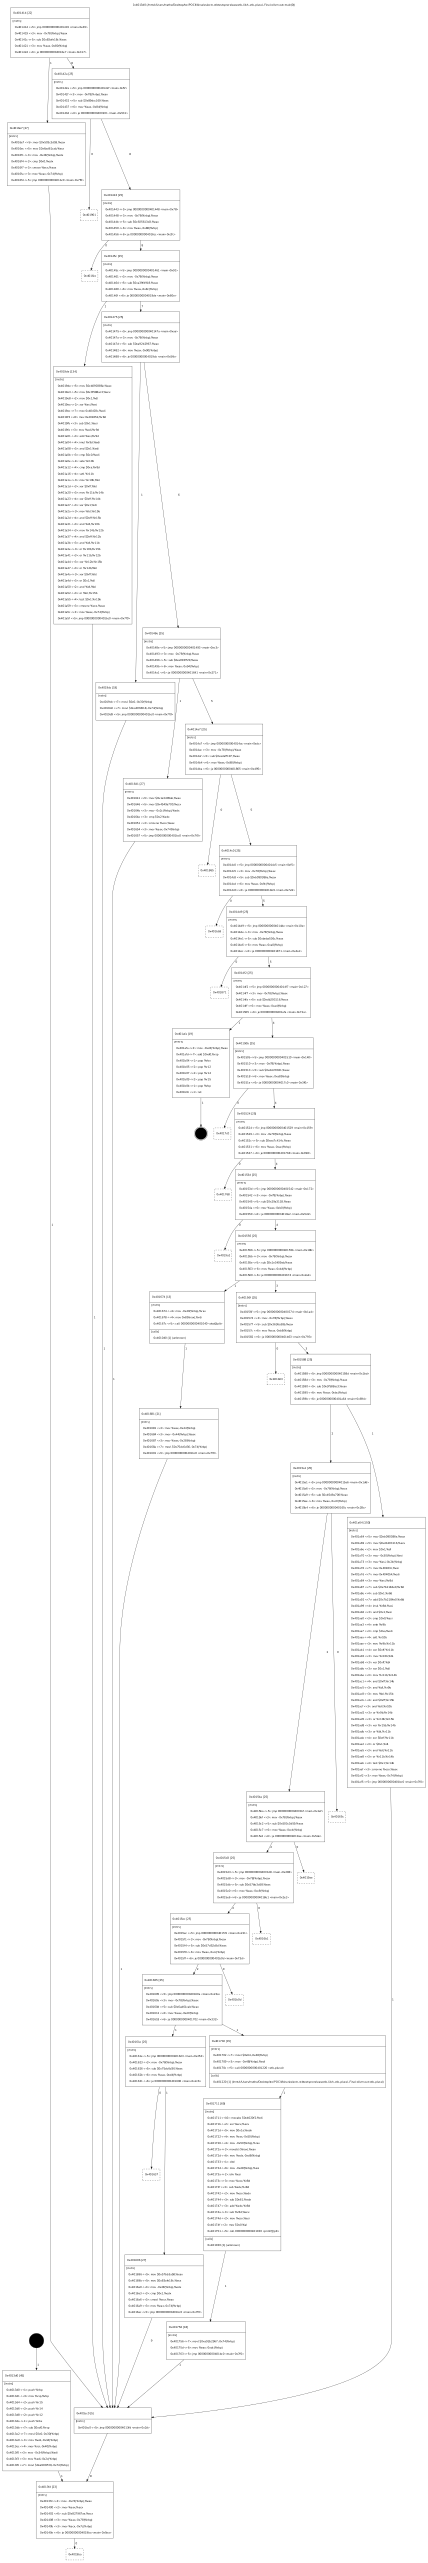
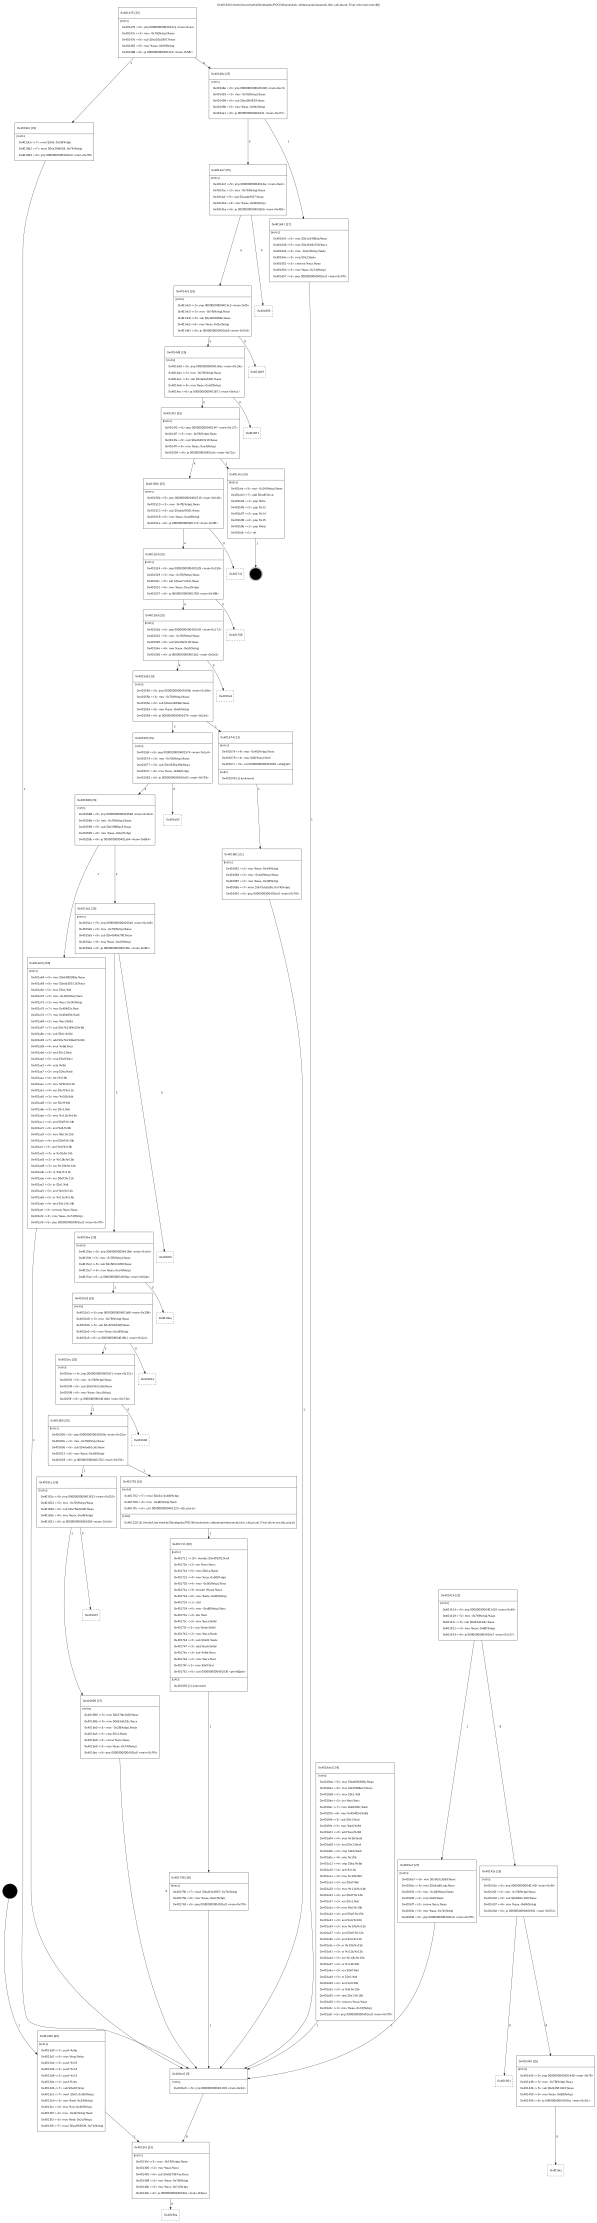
node "0x40145c [25]": removed
